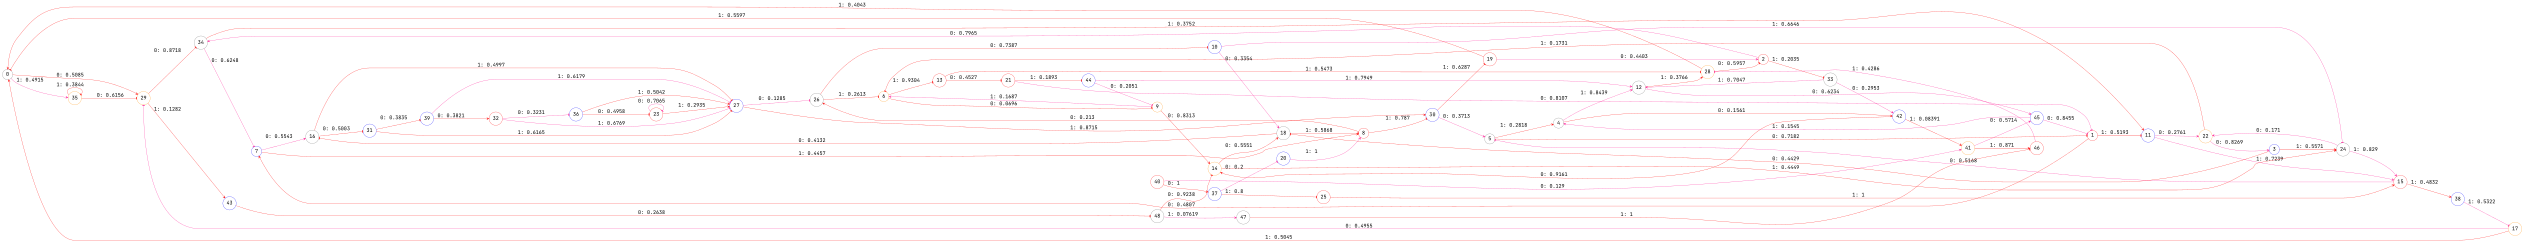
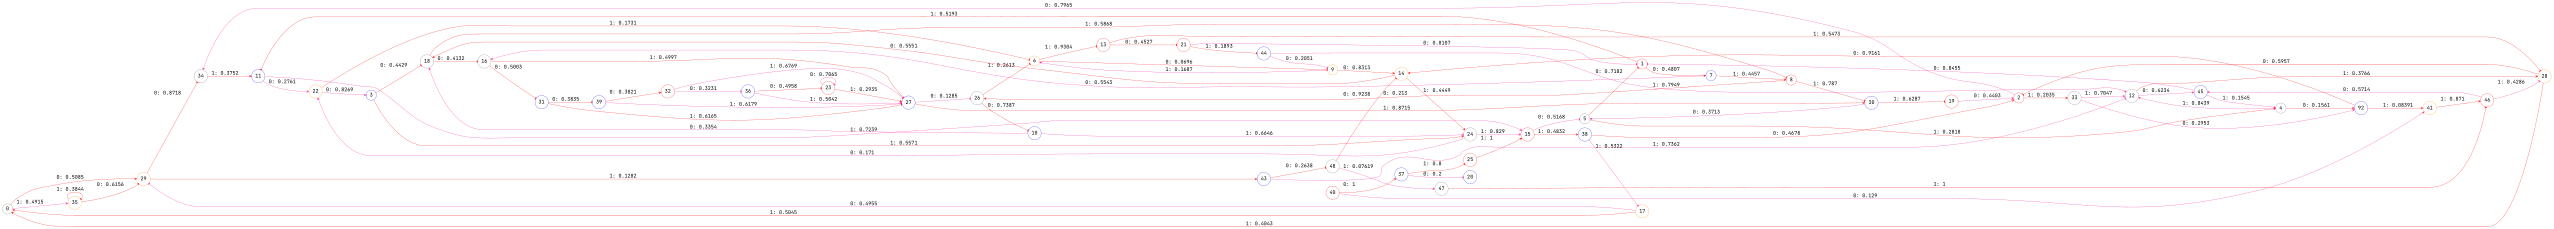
edge "19" -> "0": removed, label "1: 0.5597"
edge "2" -> "33": arrowhead tee -> vee
edge "36" -> "27": color red -> deeppink
edge "34" -> "7": removed, label "0: 0.6248"
node "42": label "42" -> "92"
edge "41" -> "45": now "46" -> "45"
edge "38" -> "2": added, label "0: 0.4678"
edge "43" -> "12": added, label "1: 0.7362"
edge "20" -> "8": removed, label "1: 1"
